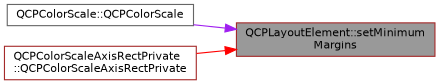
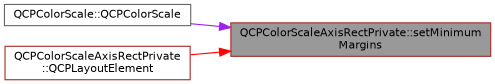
node "QCPLayoutElement::setMinimum Margins": label "QCPLayoutElement::setMinimum Margins" -> "QCPColorScaleAxisRectPrivate::setMinimum Margins"
node "QCPColorScaleAxisRectPrivate ::QCPColorScaleAxisRectPrivate": label "QCPColorScaleAxisRectPrivate ::QCPColorScaleAxisRectPrivate" -> "QCPColorScaleAxisRectPrivate ::QCPLayoutElement"
